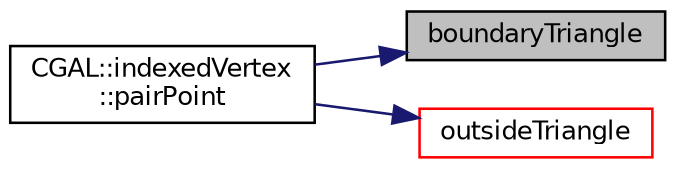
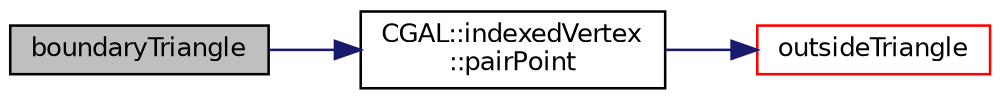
edge "CGAL::indexedVertex ::pairPoint" -> "boundaryTriangle": reversed
